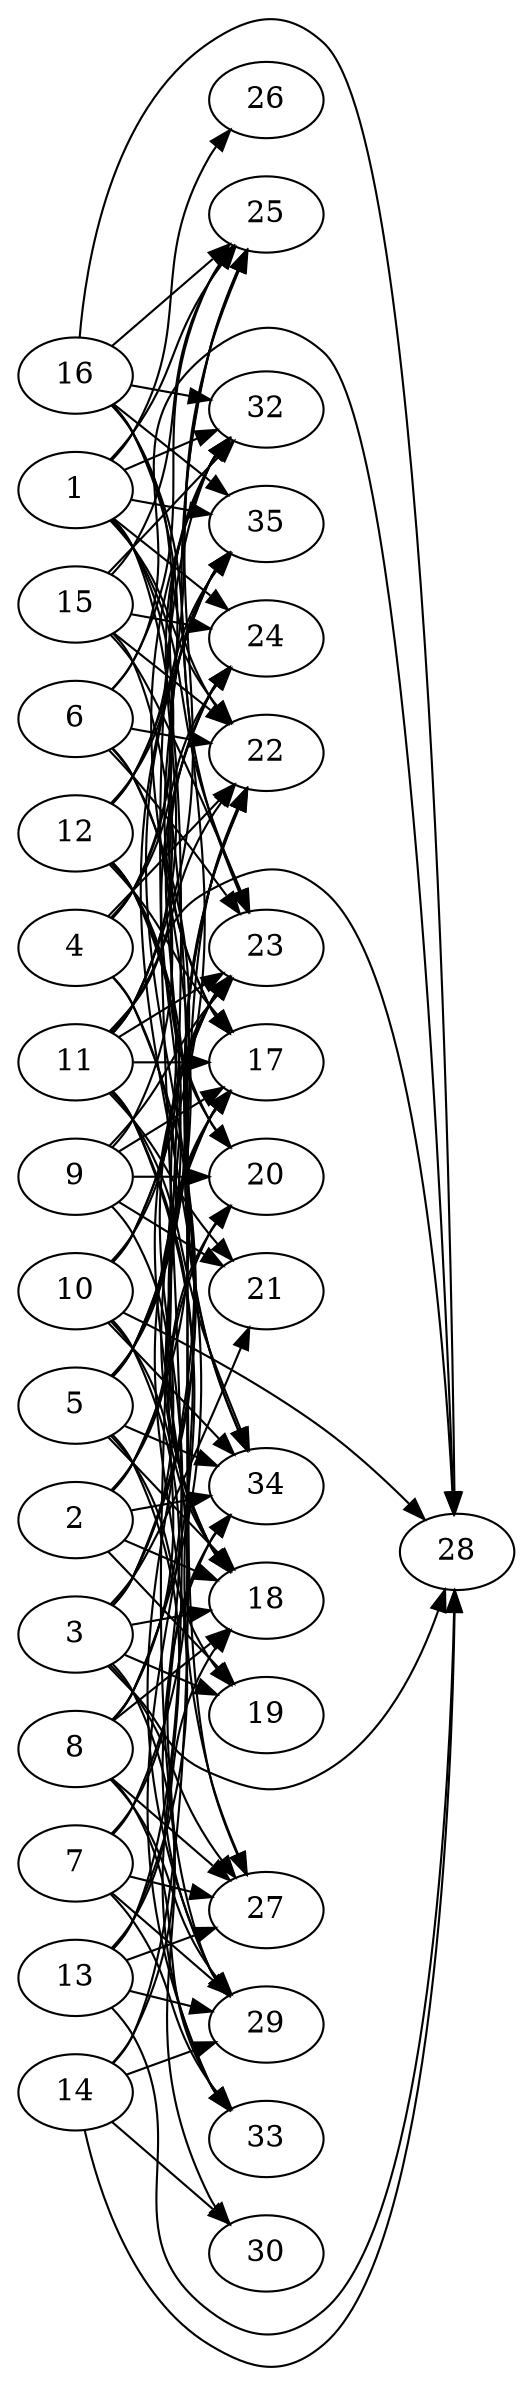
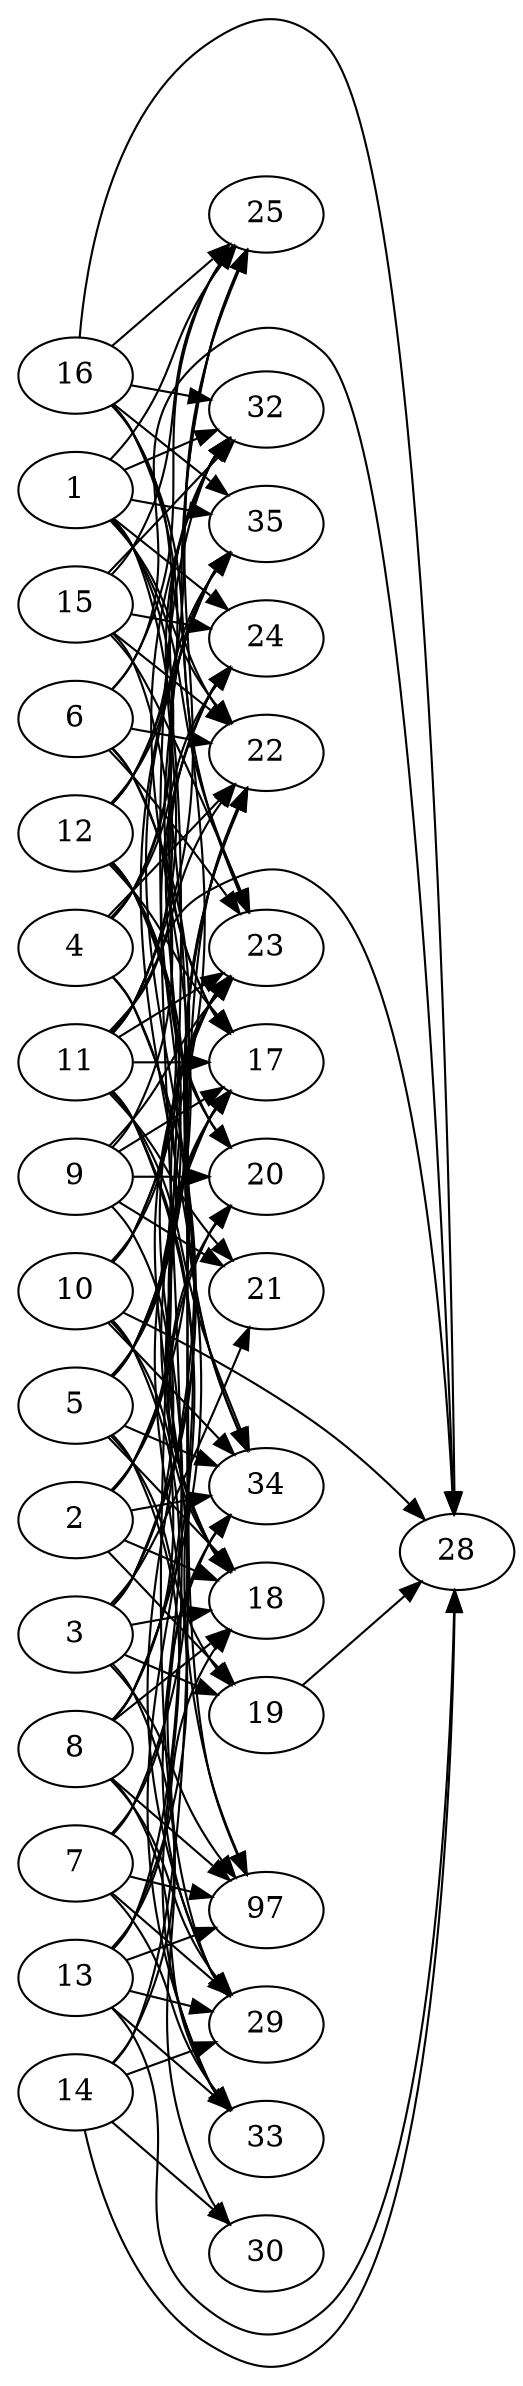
node "26": removed
edge "3" -> "28": now "19" -> "28"
node "27": label "27" -> "97"
edge "13" -> "33": added
